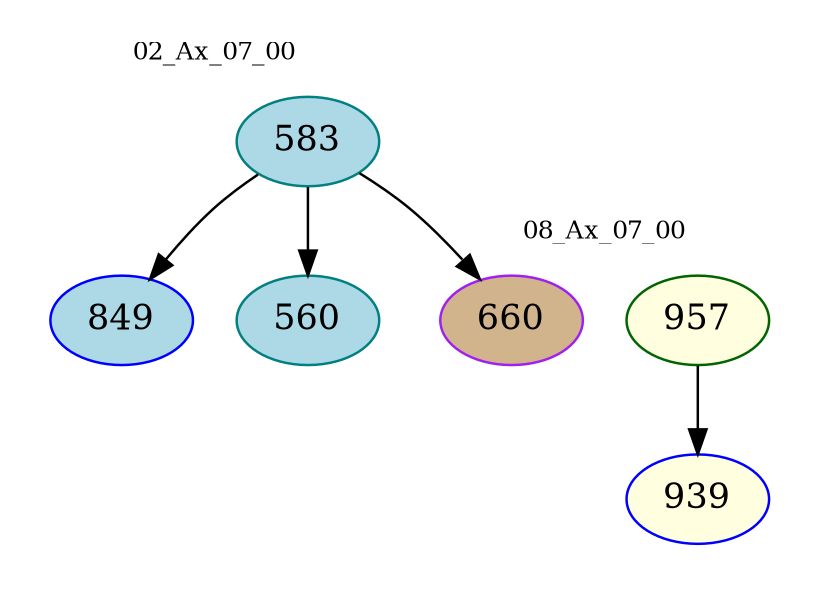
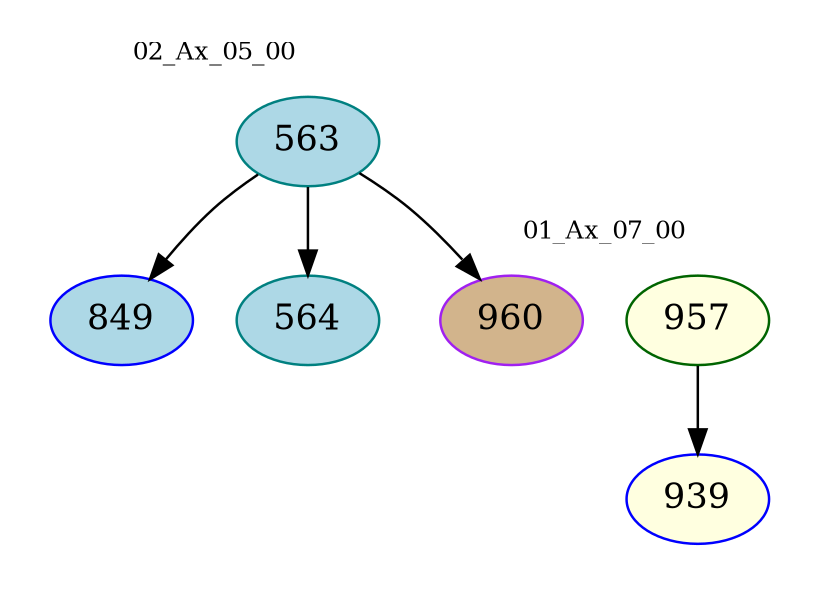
cluster "02_Ax_07_00": label "02_Ax_07_00" -> "02_Ax_05_00"
node "583": label "583" -> "563"
cluster "08_Ax_07_00": label "08_Ax_07_00" -> "01_Ax_07_00"
node "560": label "560" -> "564"
node "660": label "660" -> "960"
